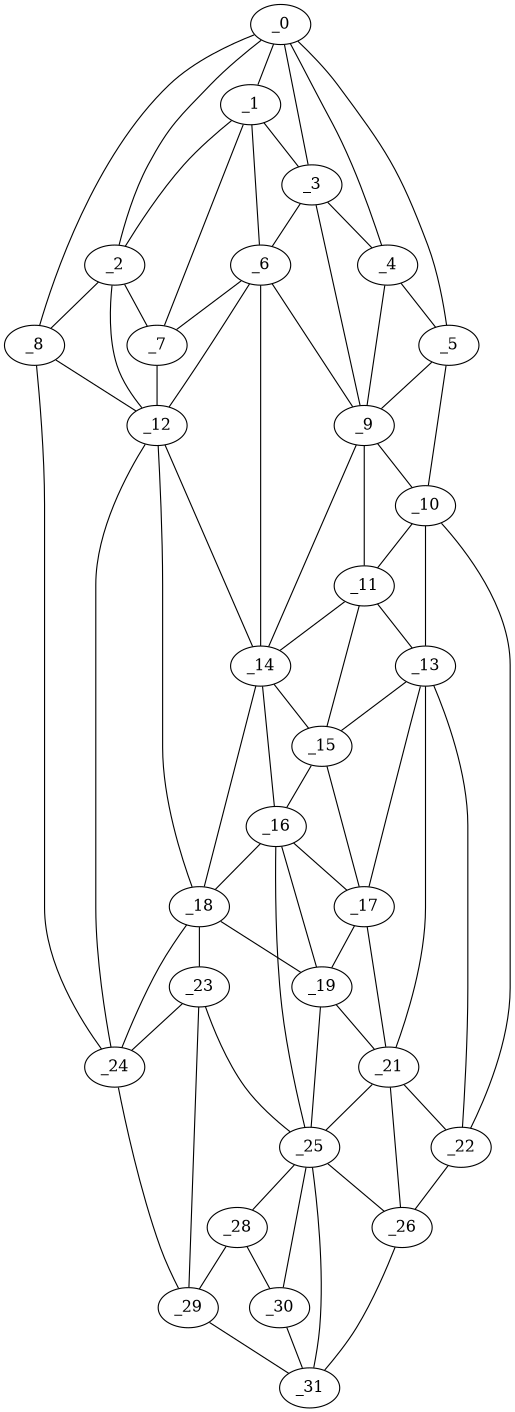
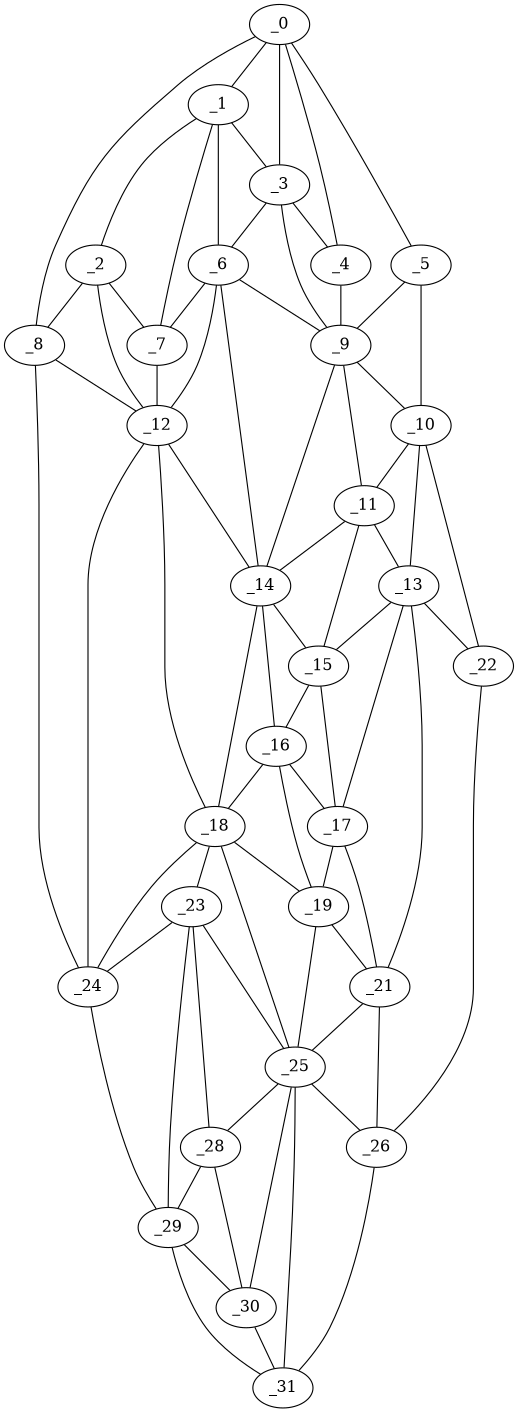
edge "_0" -- "_2": removed
edge "_4" -- "_5": removed
edge "_16" -- "_25": now "_18" -- "_25"
edge "_23" -- "_28": added
edge "_21" -- "_22": removed
edge "_29" -- "_30": added
